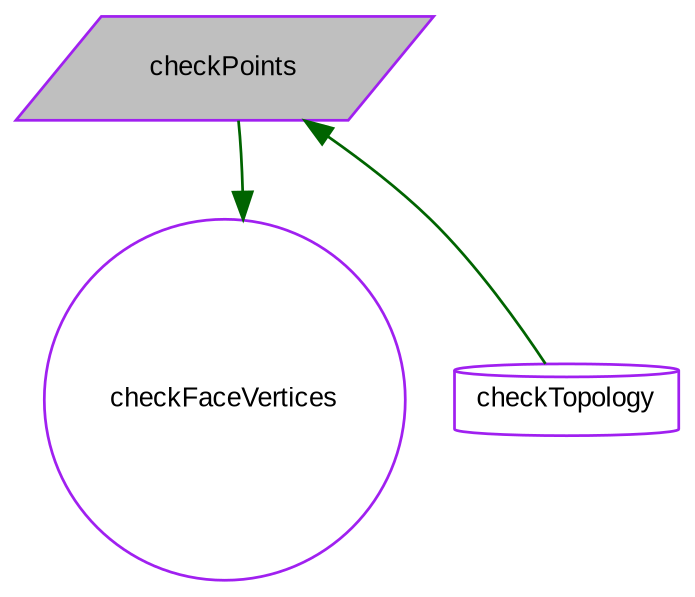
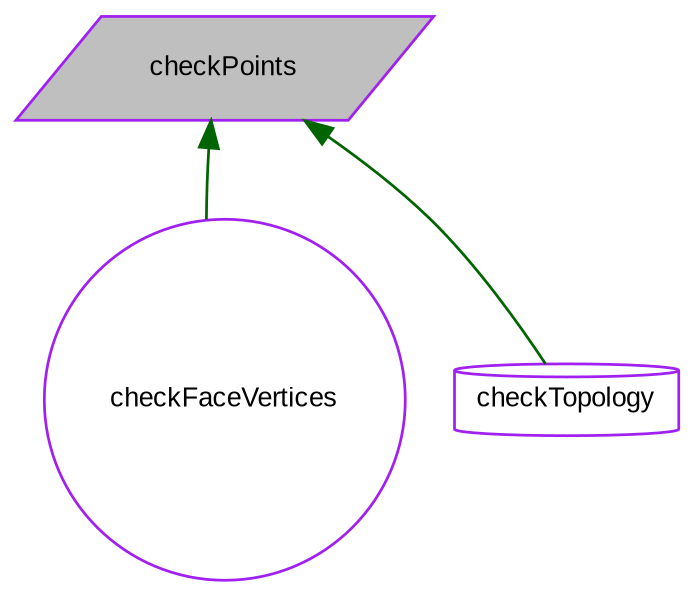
edge "checkPoints" -> "checkFaceVertices": reversed
